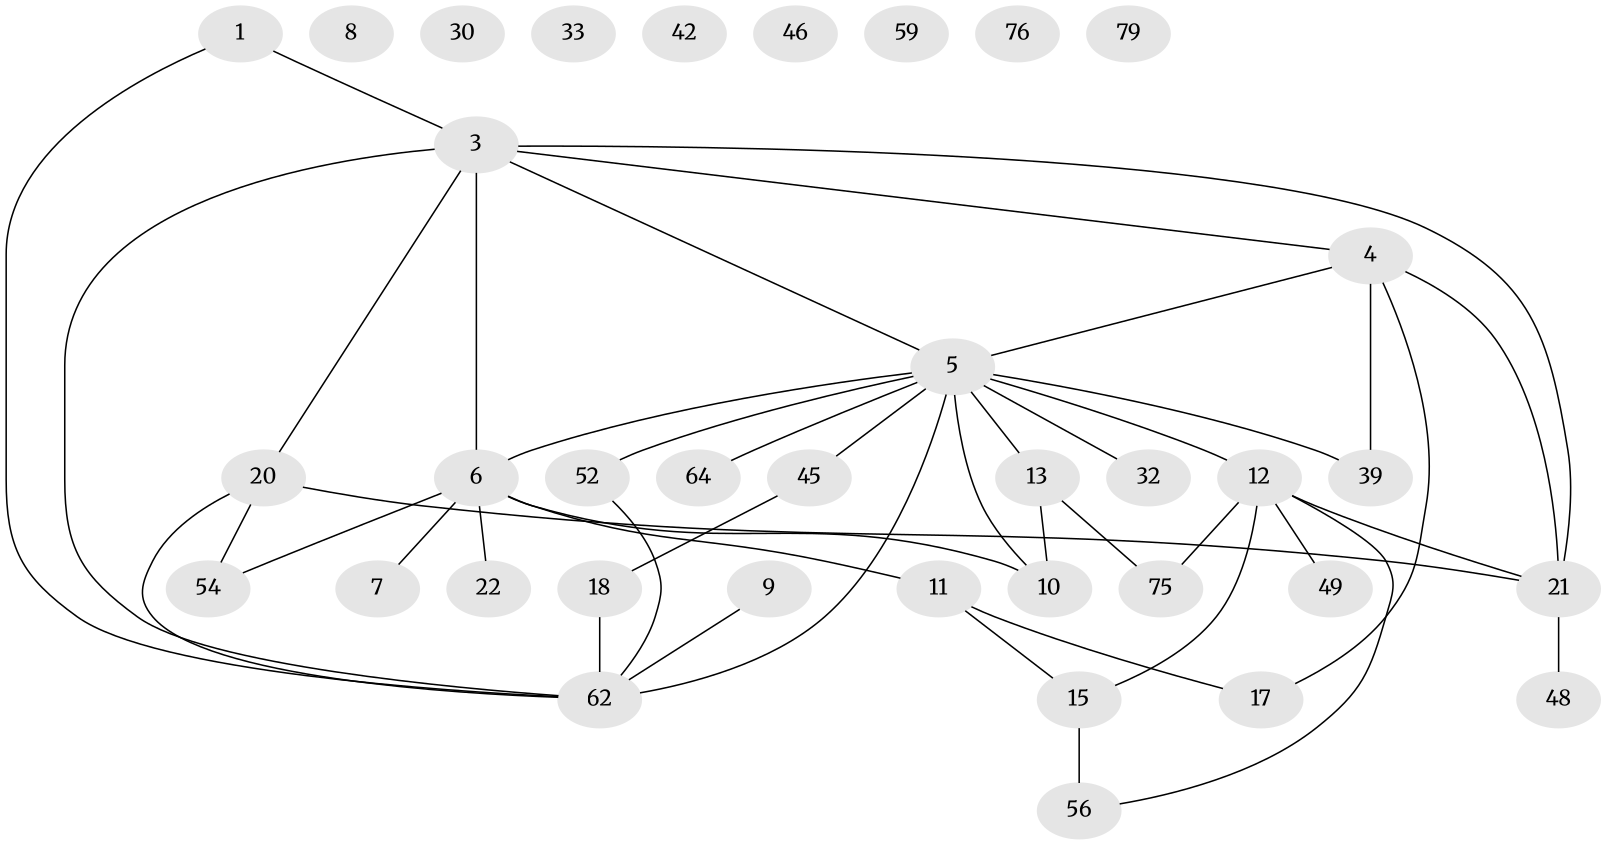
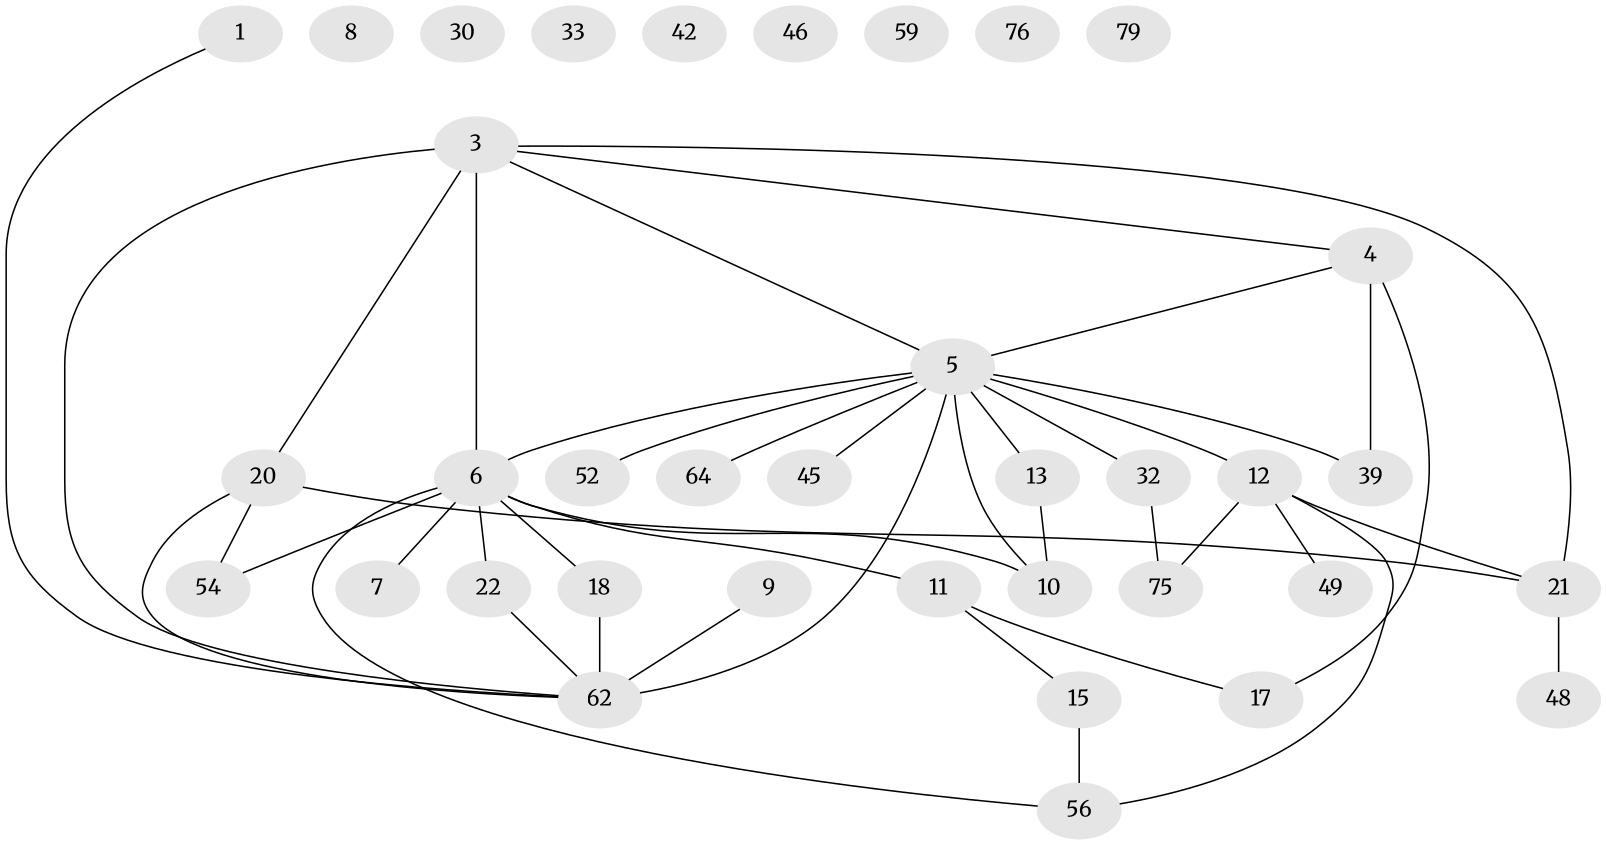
edge "1" -- "3": removed
edge "4" -- "21": removed
edge "45" -- "18": now "6" -- "18"
edge "13" -- "75": now "32" -- "75"
edge "52" -- "62": now "22" -- "62"
edge "12" -- "15": removed
edge "6" -- "56": added
